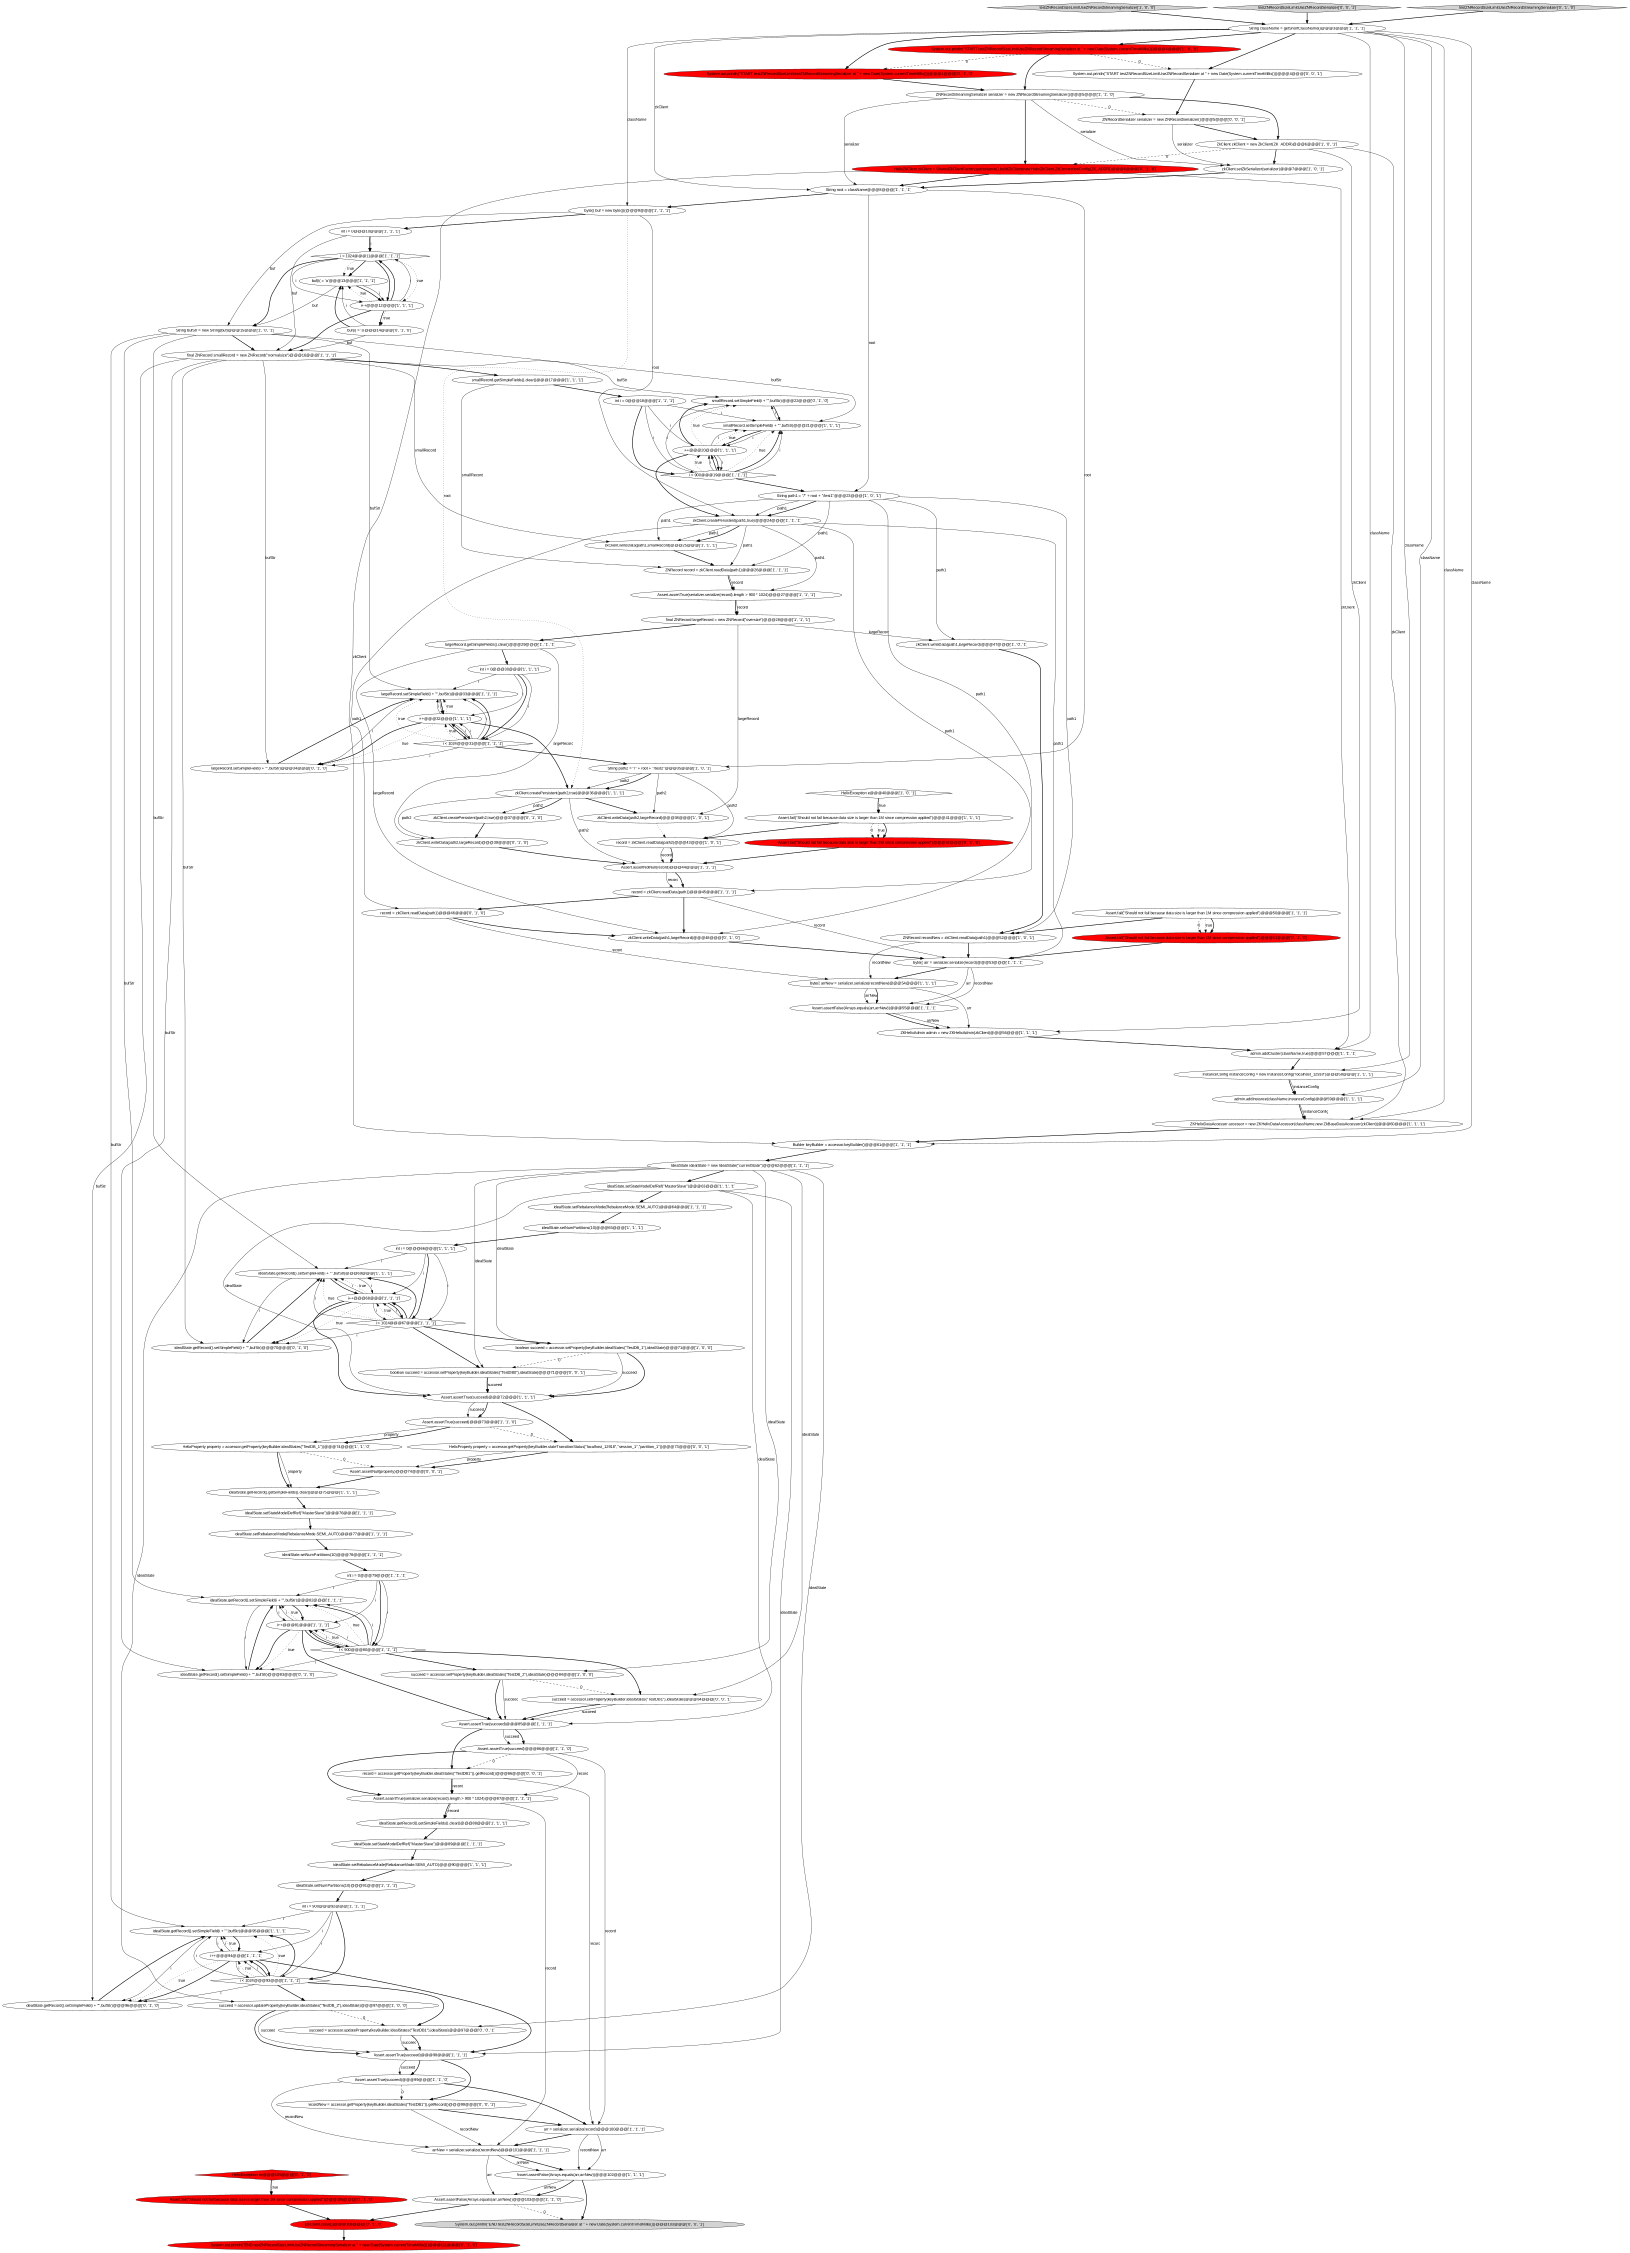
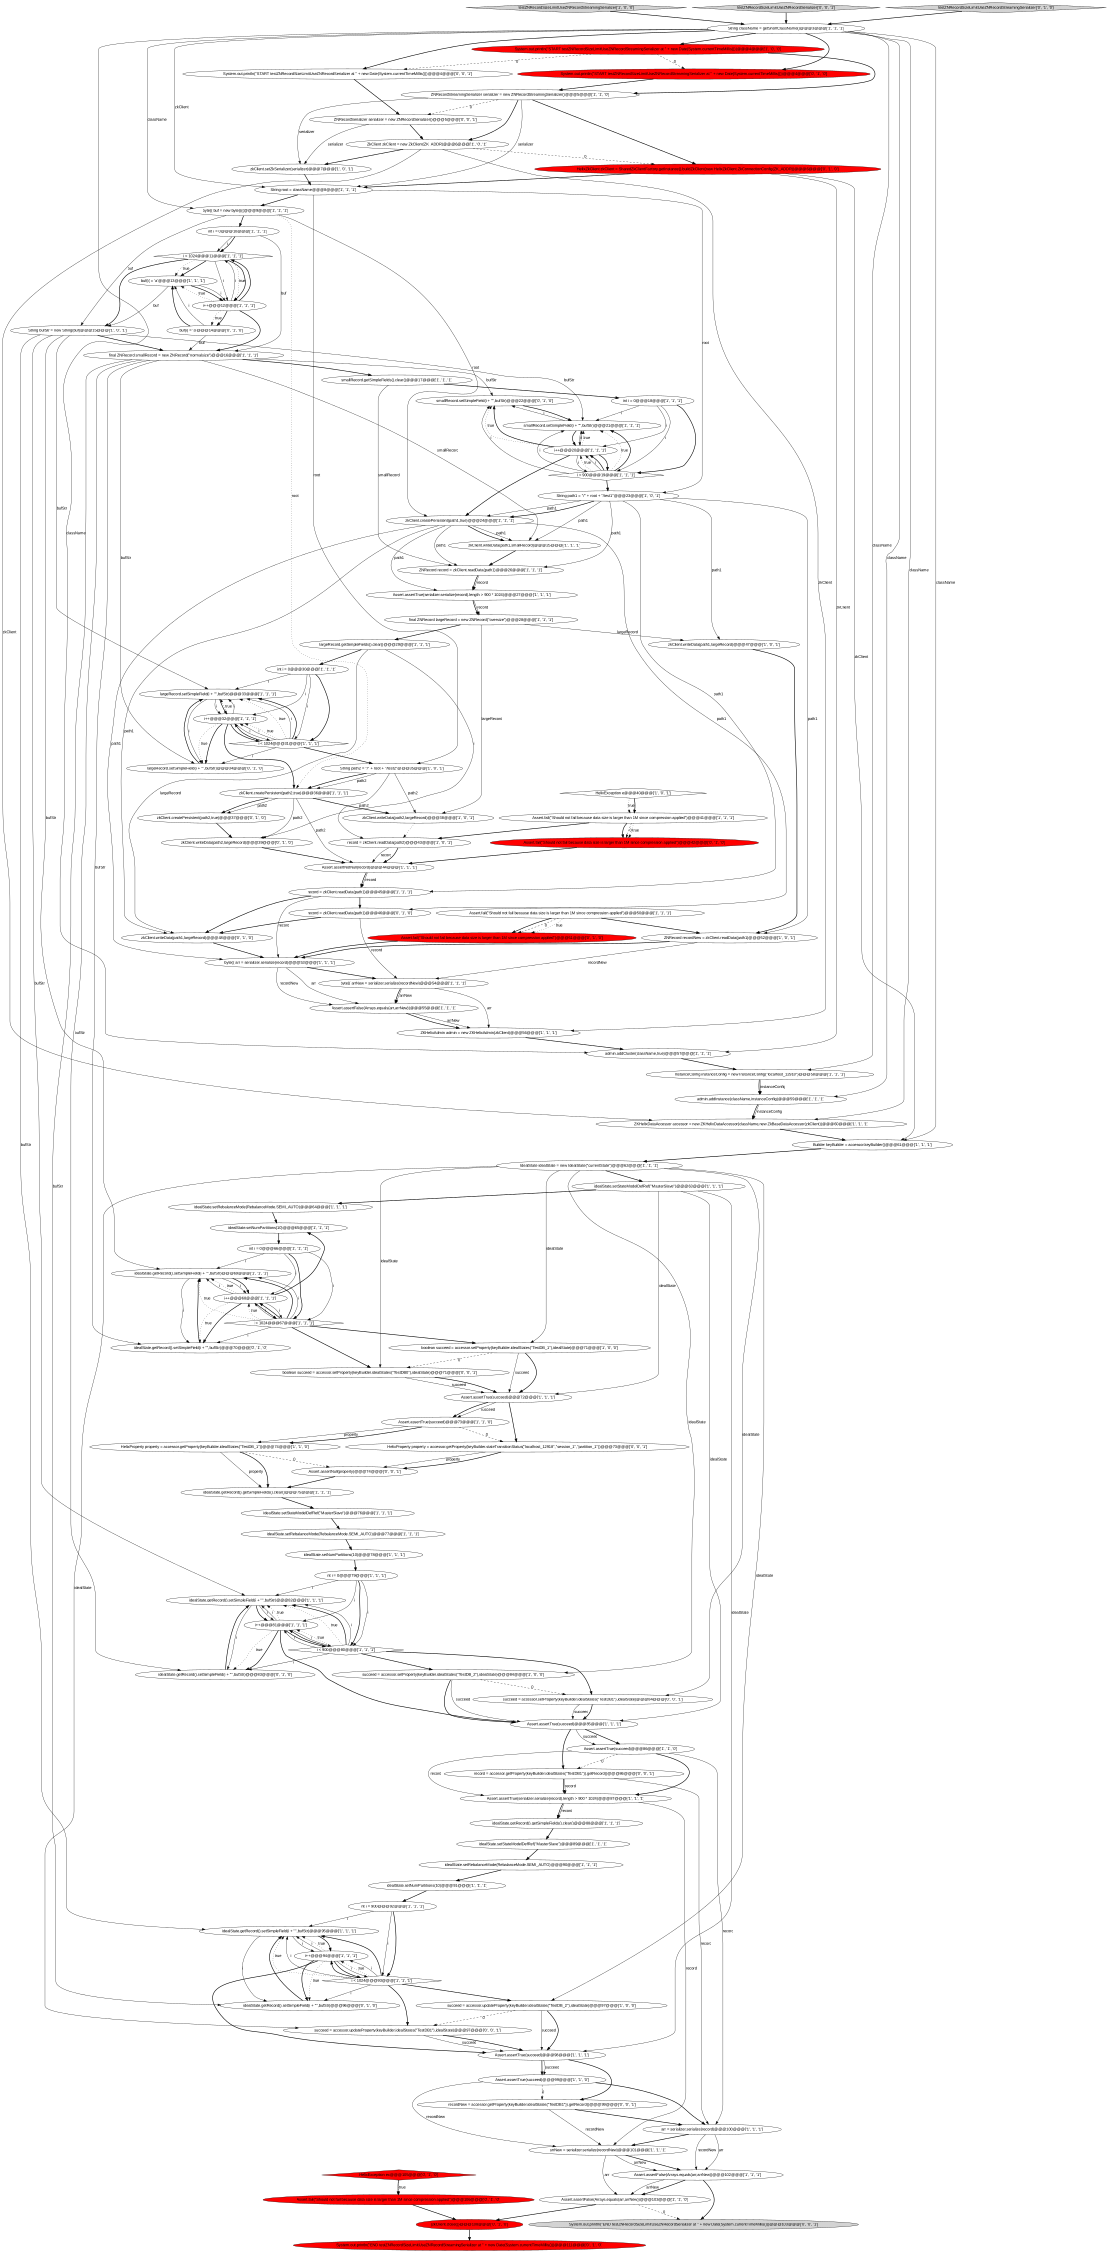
edge "largeRecord.getSimpleFields().clear()@@@29@@@['1', '1', '1']" -> "zkClient.writeData(path2,largeRecord)@@@39@@@['0', '1', '0']": label "largeRecord" -> "i"
edge "i++@@@68@@@['1', '1', '1']" -> "Assert.assertTrue(succeed)@@@72@@@['1', '1', '1']": now "i++@@@68@@@['1', '1', '1']" -> "idealState.setNumPartitions(10)@@@65@@@['1', '1', '1']"
edge "int i = 900@@@92@@@['1', '1', '1']" -> "i++@@@94@@@['1', '1', '1']": removed, label "i"
